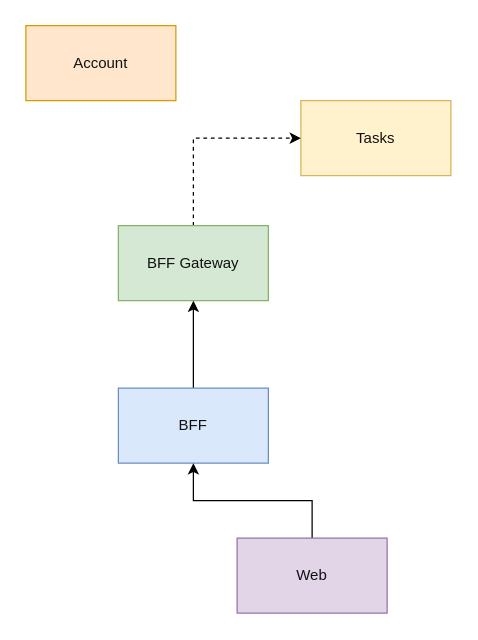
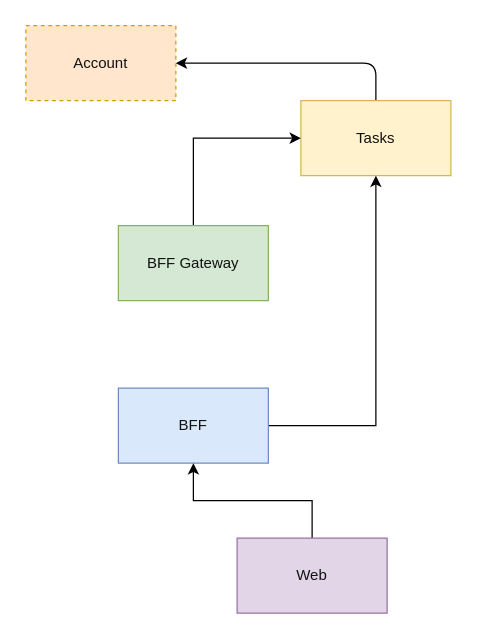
node "Account": style solid -> dashed
edge "Tasks" -> "Account": added
edge "BFF Gateway" -> "Tasks": style dashed -> solid
edge "BFF" -> "BFF Gateway": now "BFF" -> "Tasks"
